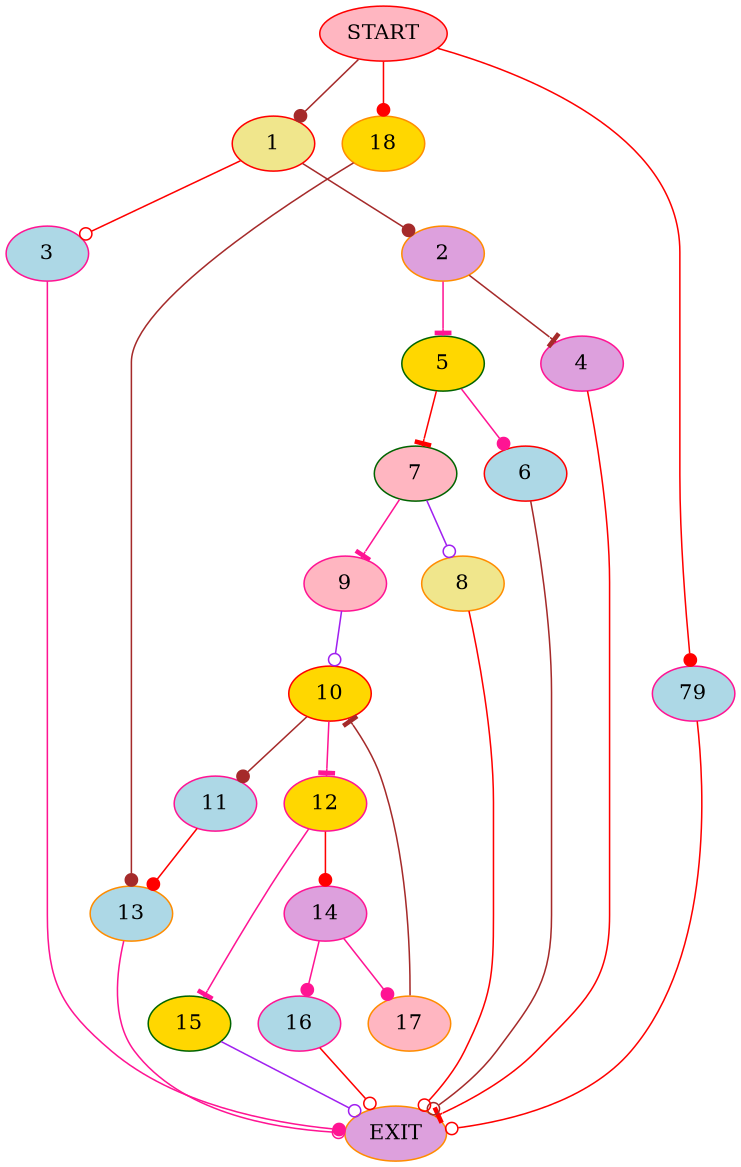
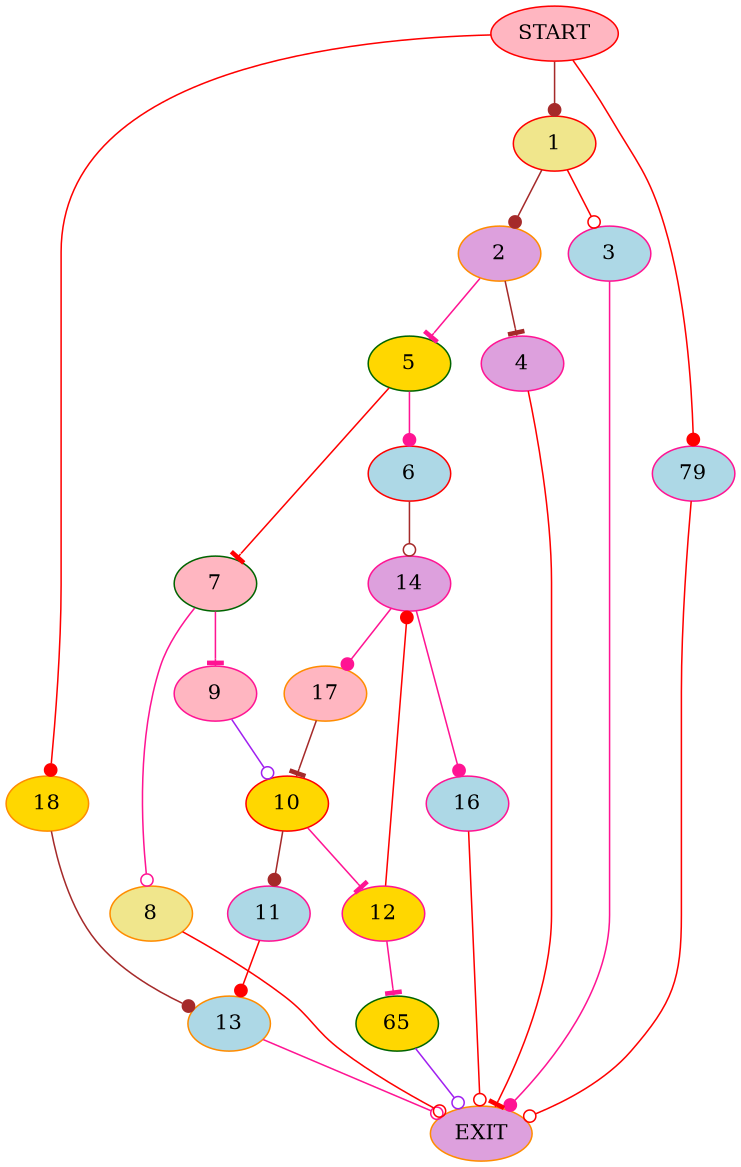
edge "7" -> "8": color purple -> deeppink
edge "6" -> "EXIT": now "6" -> "14"
node "15": label "15" -> "65"
